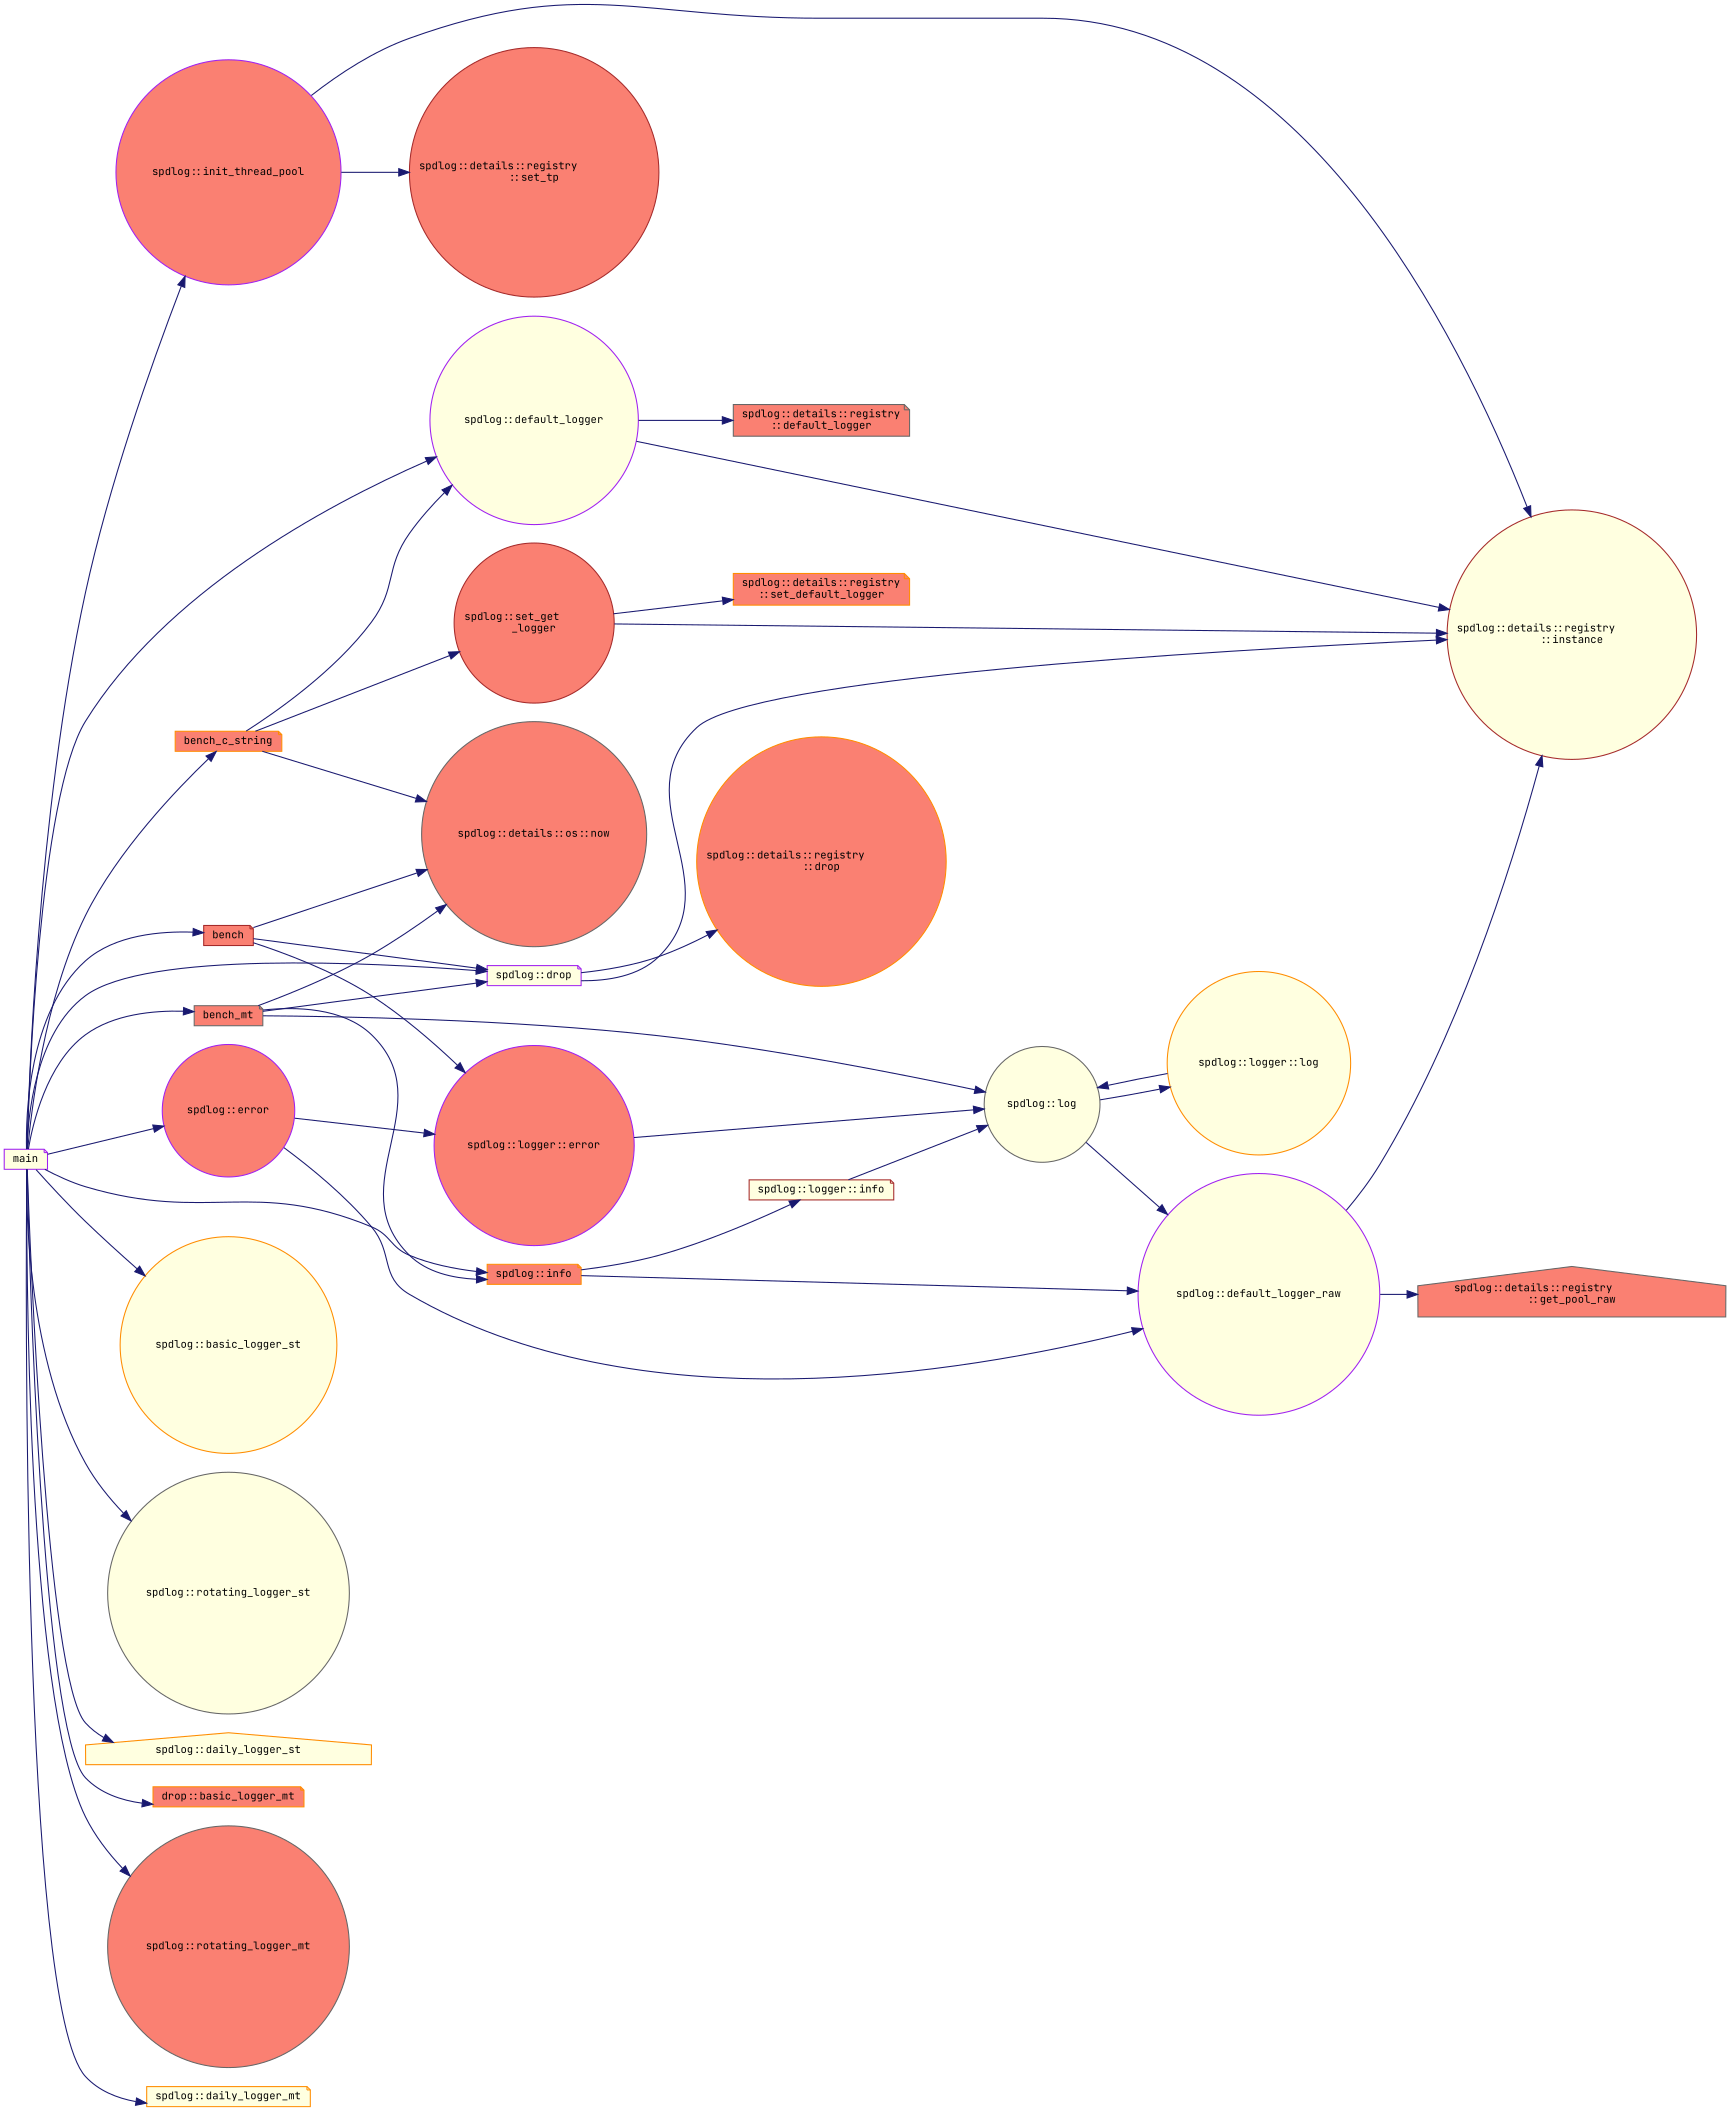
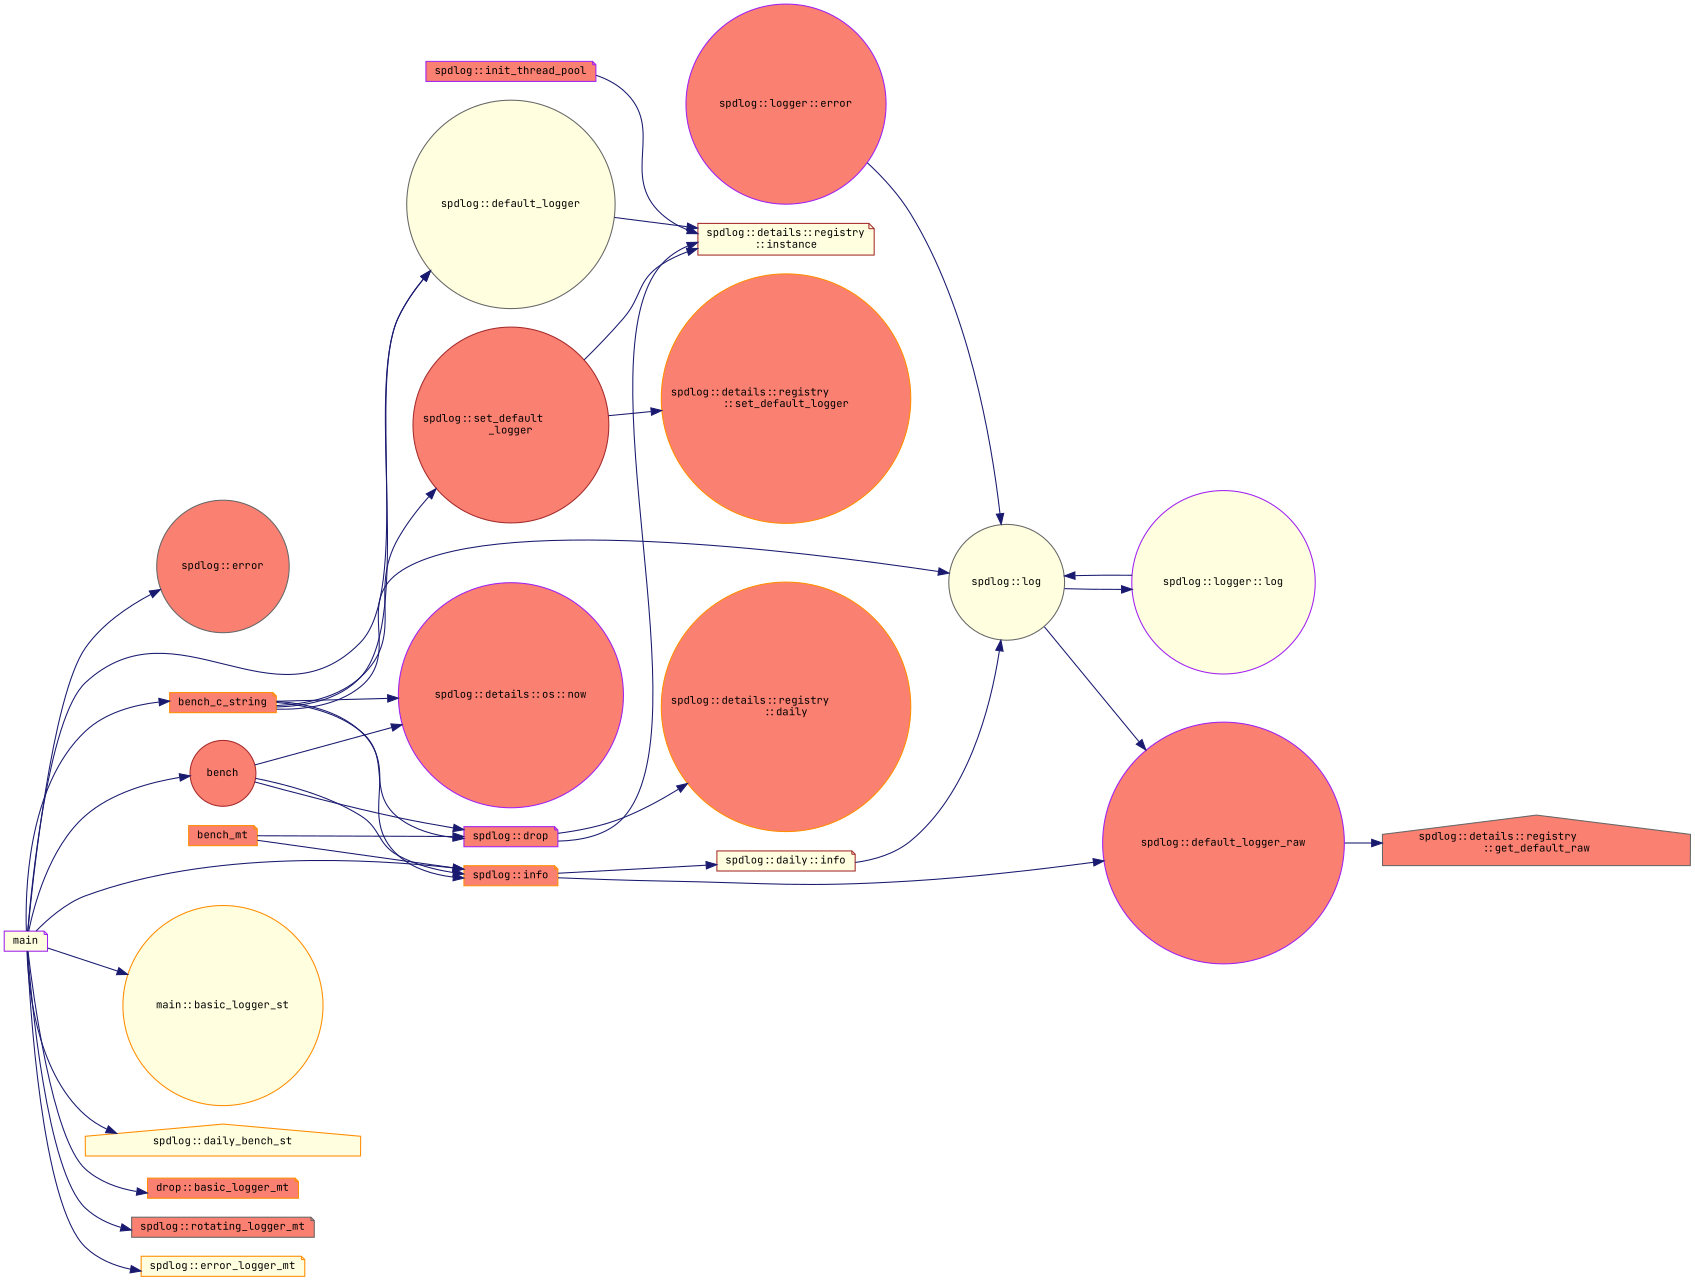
node "spdlog::init_thread_pool": shape circle -> note
node "spdlog::details::registry ::set_tp": removed
node "spdlog::default_logger": color purple -> gray40
node "spdlog::details::registry ::default_logger": removed
node "spdlog::details::registry ::set_default_logger": shape note -> circle
node "spdlog::set_get _logger": label "spdlog::set_get _logger" -> "spdlog::set_default _logger"
node "spdlog::details::registry ::instance": shape circle -> note
edge "main" -> "spdlog::init_thread_pool": removed
edge "bench_c_string" -> "spdlog::info": added
node "spdlog::details::os::now": color gray40 -> purple
node "spdlog::details::registry ::drop": label "spdlog::details::registry ::drop" -> "spdlog::details::registry ::daily"
node "bench": shape note -> circle
edge "main" -> "spdlog::drop": now "bench_c_string" -> "spdlog::drop"
node "spdlog::drop": fillcolor lightyellow -> salmon
edge "bench_mt" -> "spdlog::details::os::now": removed
edge "bench" -> "spdlog::logger::error": now "bench" -> "spdlog::info"
edge "spdlog::default_logger_raw" -> "spdlog::details::registry ::instance": removed
node "bench_mt": color gray40 -> darkorange
edge "bench_mt" -> "spdlog::log": now "bench_c_string" -> "spdlog::log"
edge "main" -> "bench_mt": removed
node "spdlog::logger::log": color darkorange -> purple
node "spdlog::error": color purple -> gray40
edge "spdlog::error" -> "spdlog::logger::error": removed
node "spdlog::logger::info": label "spdlog::logger::info" -> "spdlog::daily::info"
node "spdlog::default_logger_raw": fillcolor lightyellow -> salmon
node "spdlog::details::registry ::get_pool_raw": label "spdlog::details::registry ::get_pool_raw" -> "spdlog::details::registry ::get_default_raw"
node "spdlog::basic_logger_st": label "spdlog::basic_logger_st" -> "main::basic_logger_st"
edge "spdlog::error" -> "spdlog::default_logger_raw": removed
node "spdlog::rotating_logger_st": removed
node "spdlog::daily_logger_st": label "spdlog::daily_logger_st" -> "spdlog::daily_bench_st"
node "spdlog::rotating_logger_mt": shape circle -> note
node "spdlog::daily_logger_mt": label "spdlog::daily_logger_mt" -> "spdlog::error_logger_mt"
